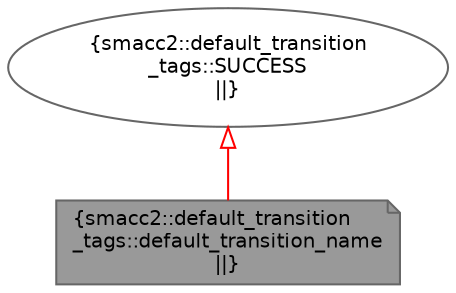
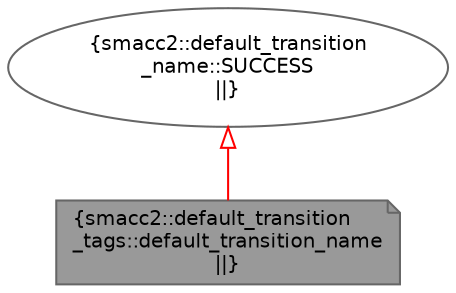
node "{smacc2::default_transition _tags::SUCCESS ||}": label "{smacc2::default_transition _tags::SUCCESS ||}" -> "{smacc2::default_transition _name::SUCCESS ||}"
